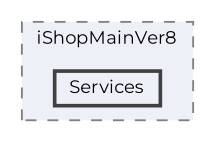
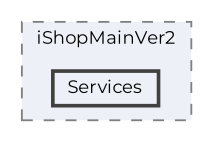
cluster "iShopMainVer8": label "iShopMainVer8" -> "iShopMainVer2"
